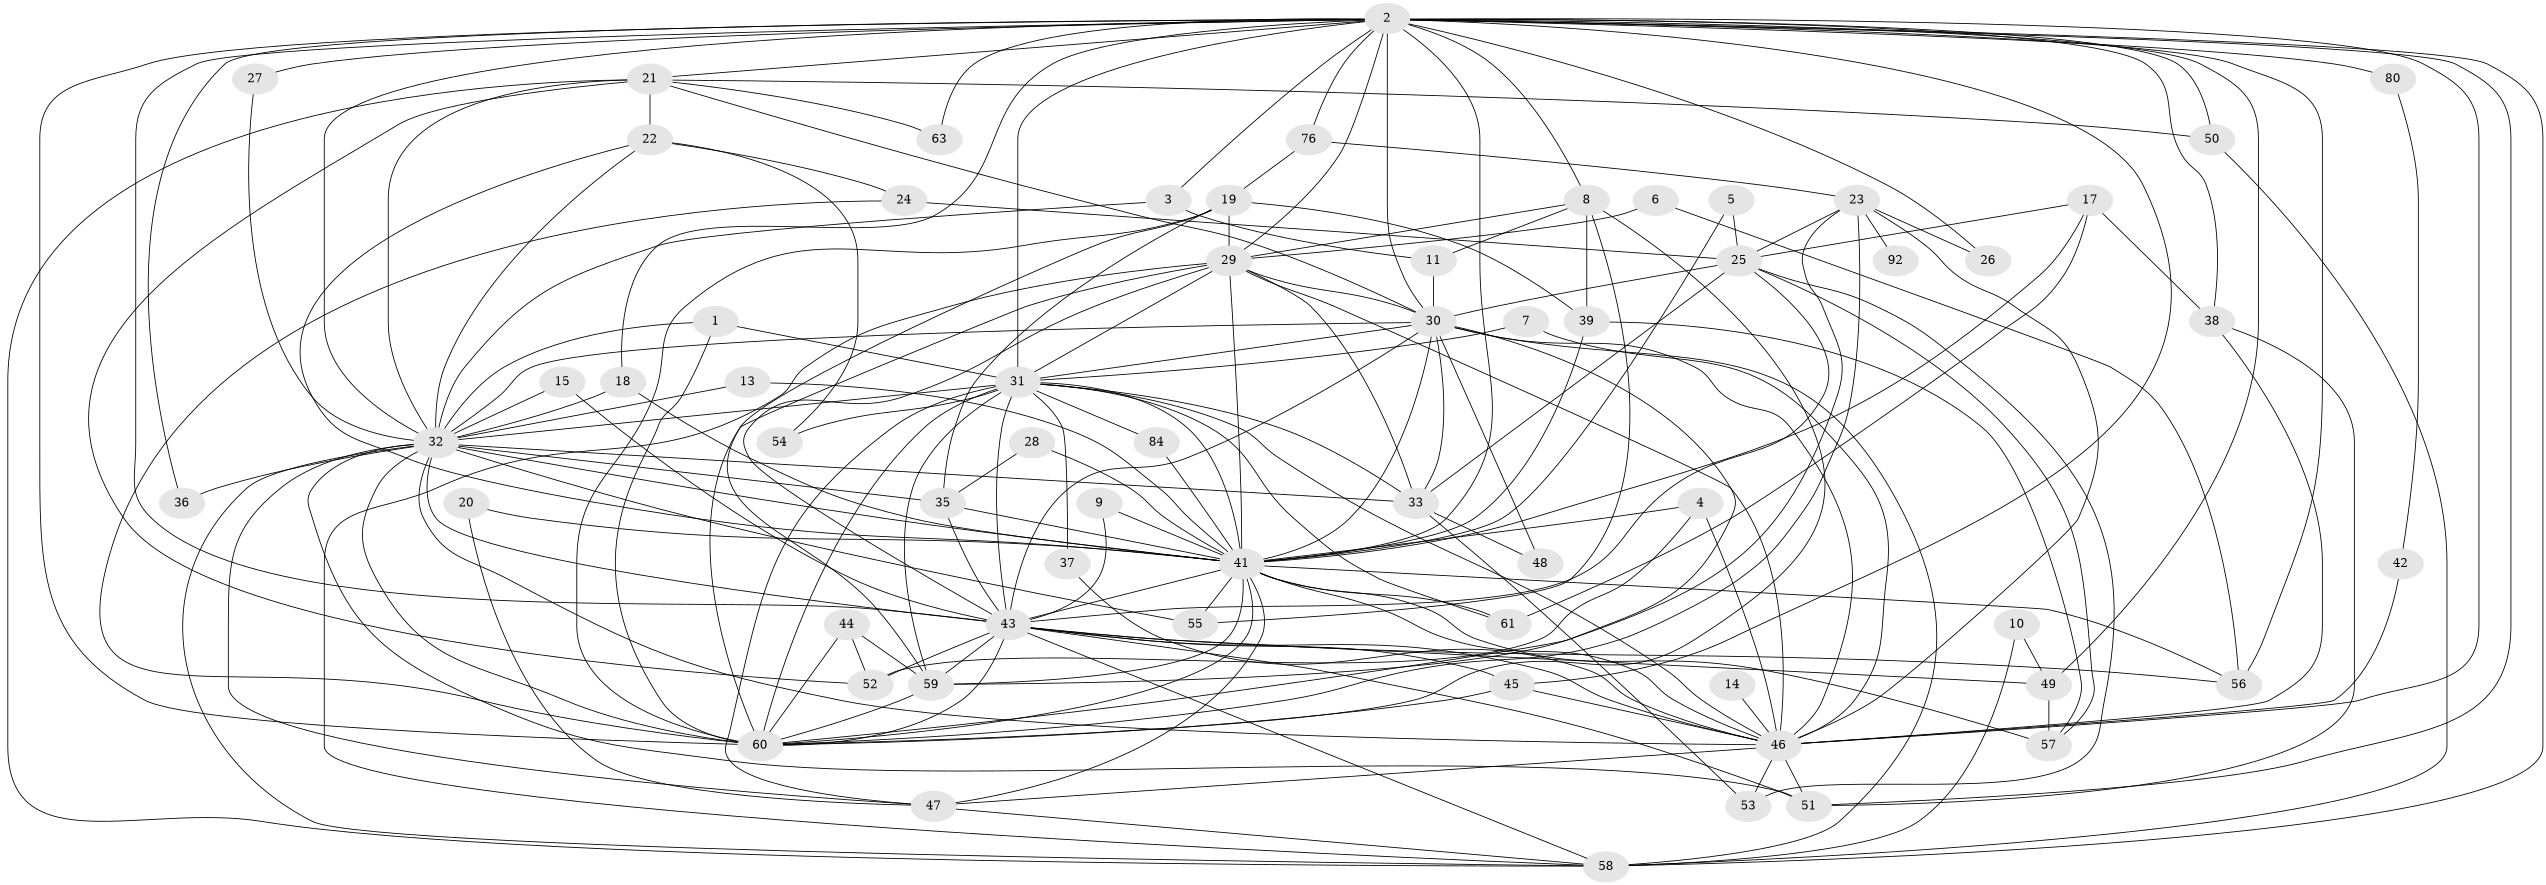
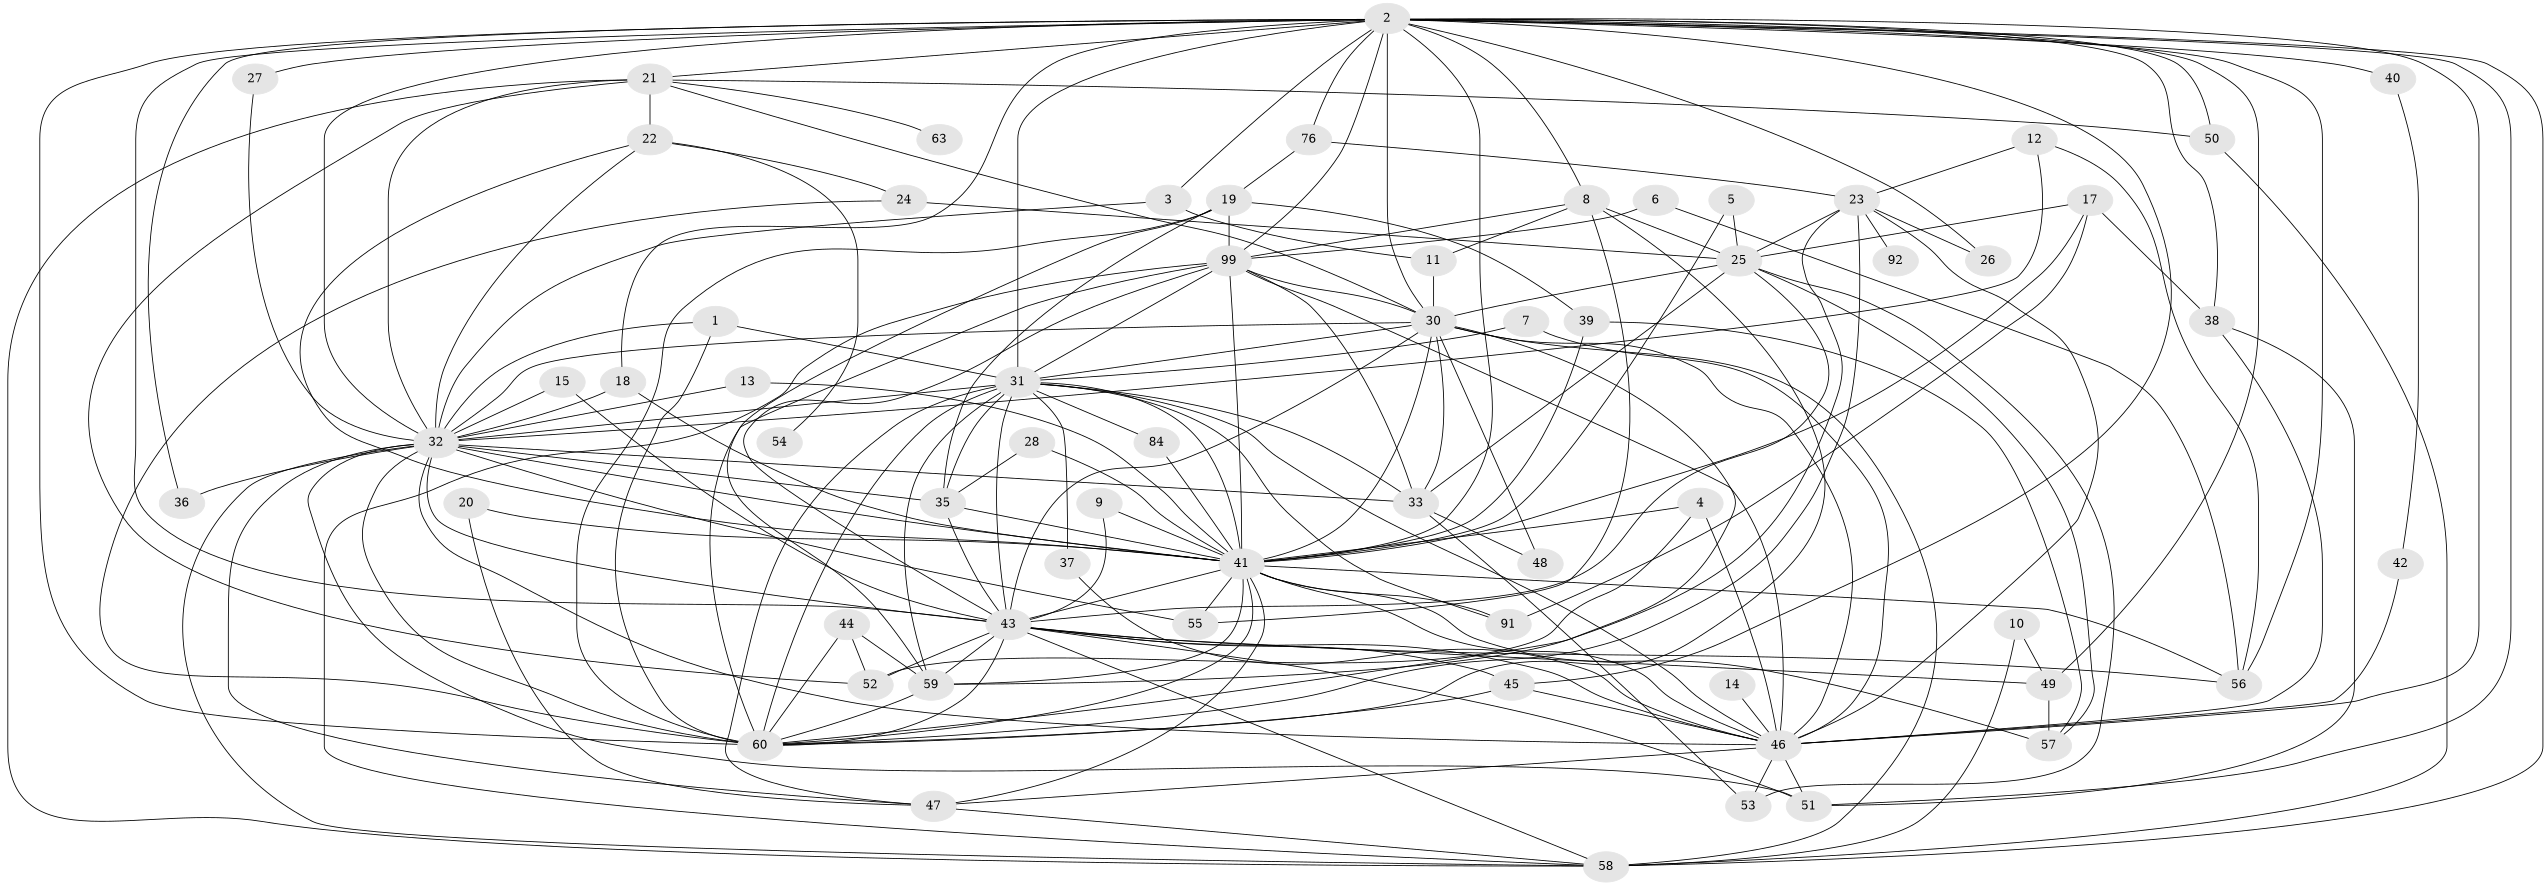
edge "2" -- "63": removed
node "80": label "80" -> "40"
node "12": added
node "29": label "29" -> "99"
edge "8" -- "39": now "8" -- "25"
edge "31" -- "54": now "31" -- "35"
node "61": label "61" -> "91"
